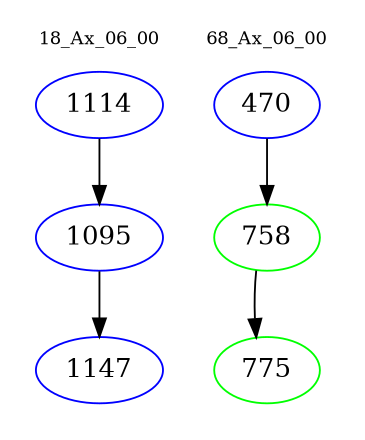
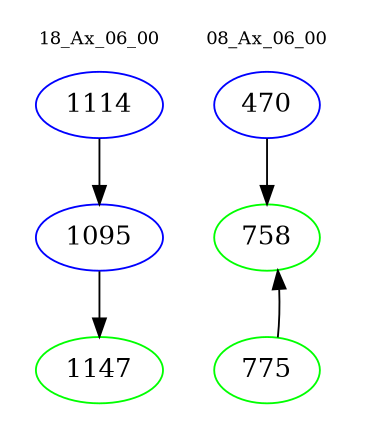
cluster "68_Ax_06_00": label "68_Ax_06_00" -> "08_Ax_06_00"
edge "758" -> "775": reversed
node "1147": color blue -> green
